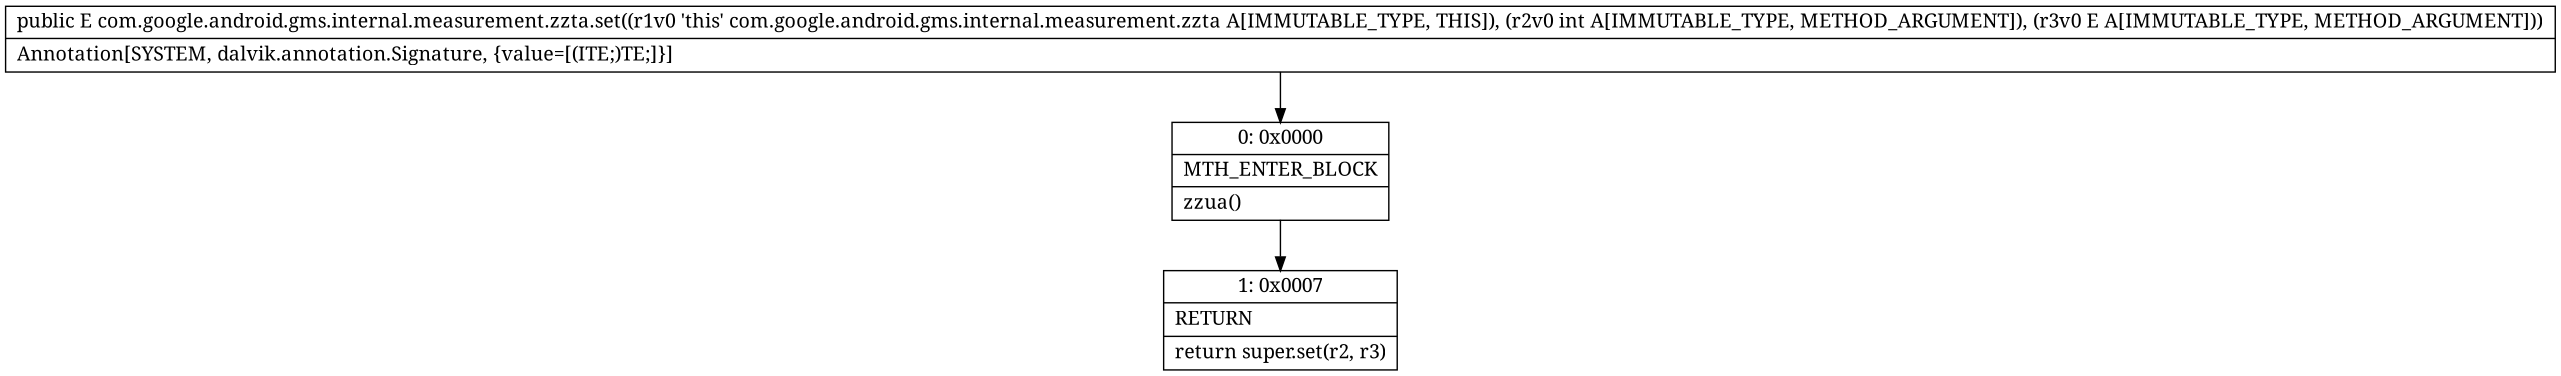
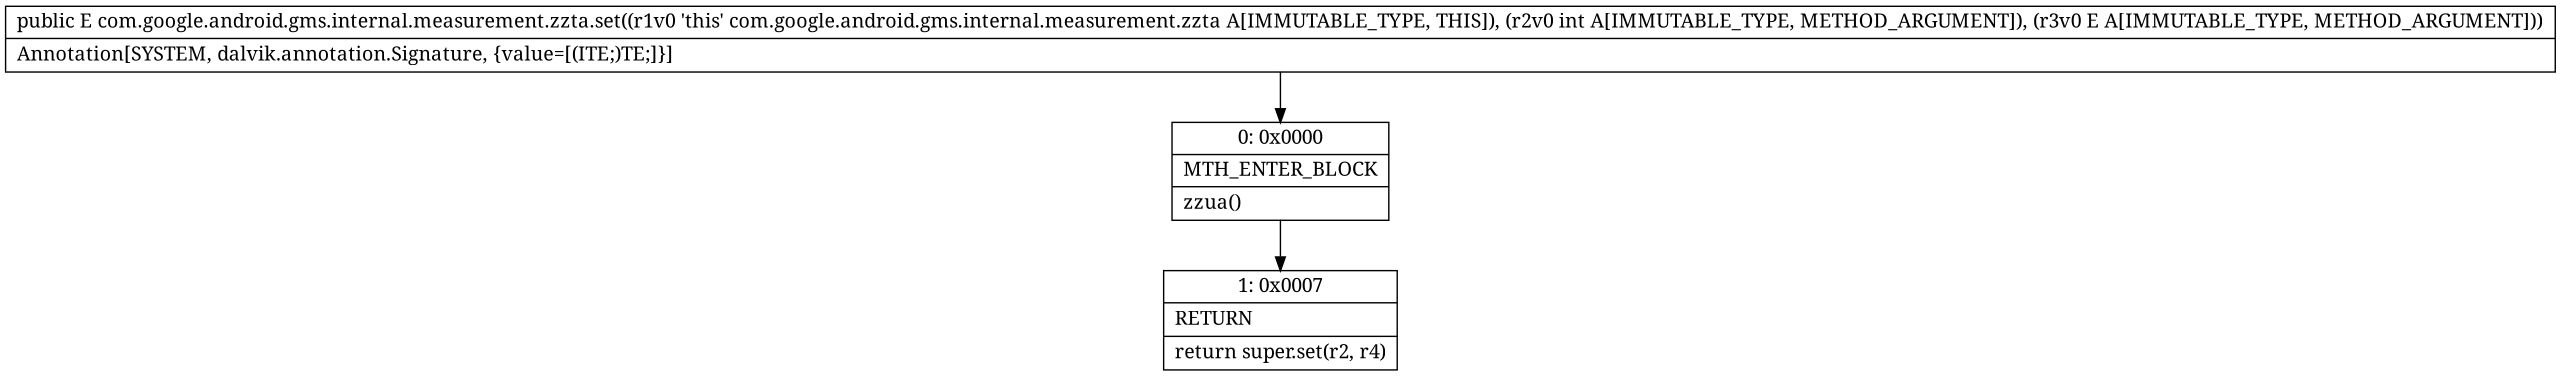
node "1: 0x0007": text "return super.set(r2, r3)" -> "return super.set(r2, r4)"
